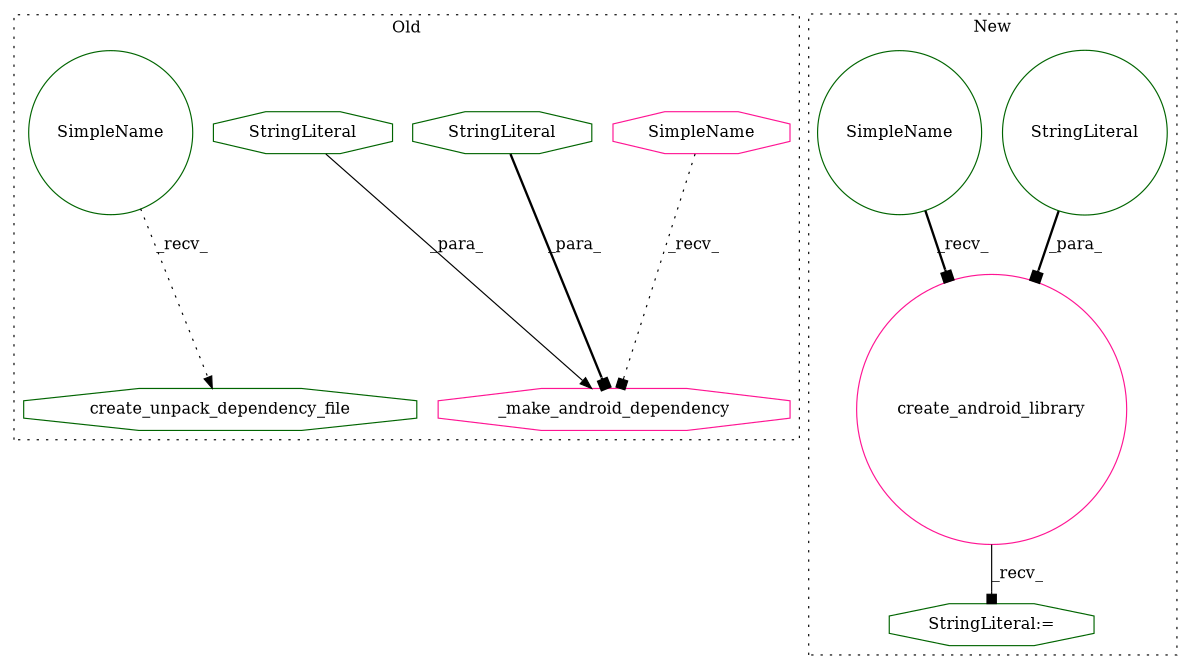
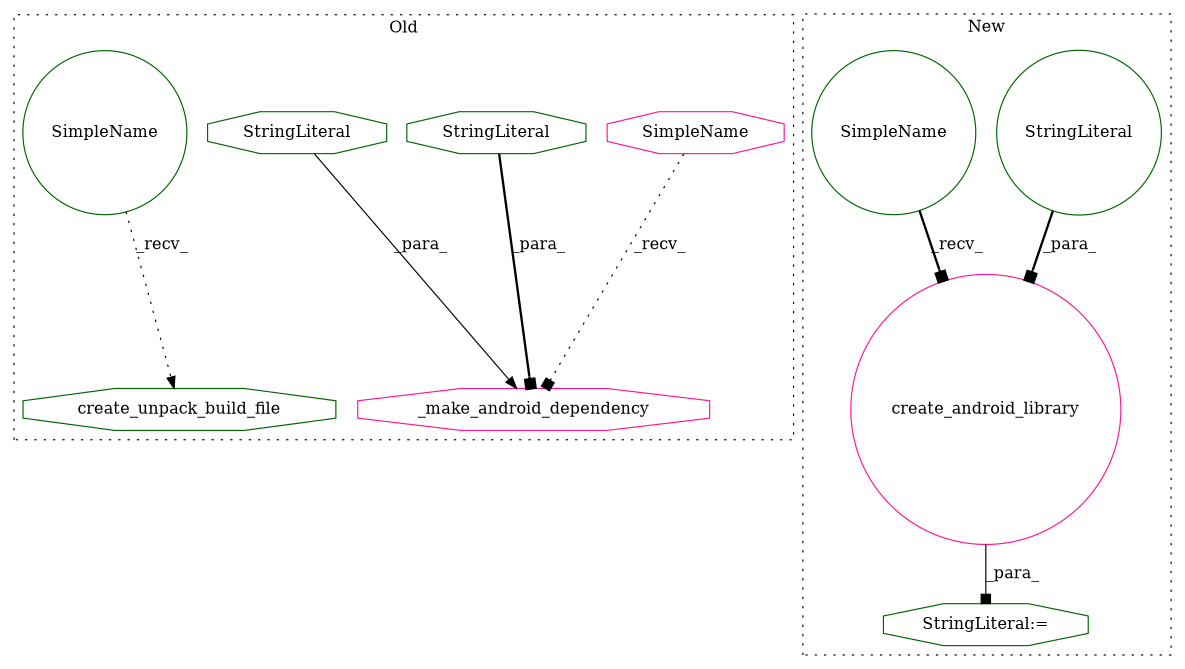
node "create_unpack_dependency_file": label "create_unpack_dependency_file" -> "create_unpack_build_file"
edge "create_android_library" -> "StringLiteral:=": label "_recv_" -> "_para_"
